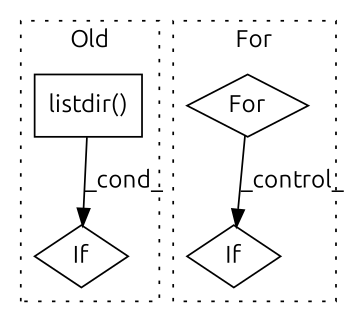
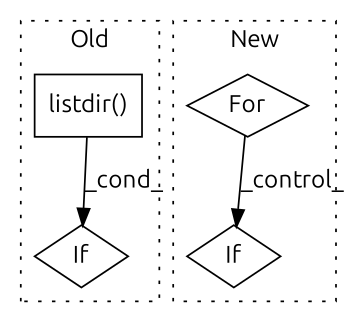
cluster "For": label "For" -> "New"
